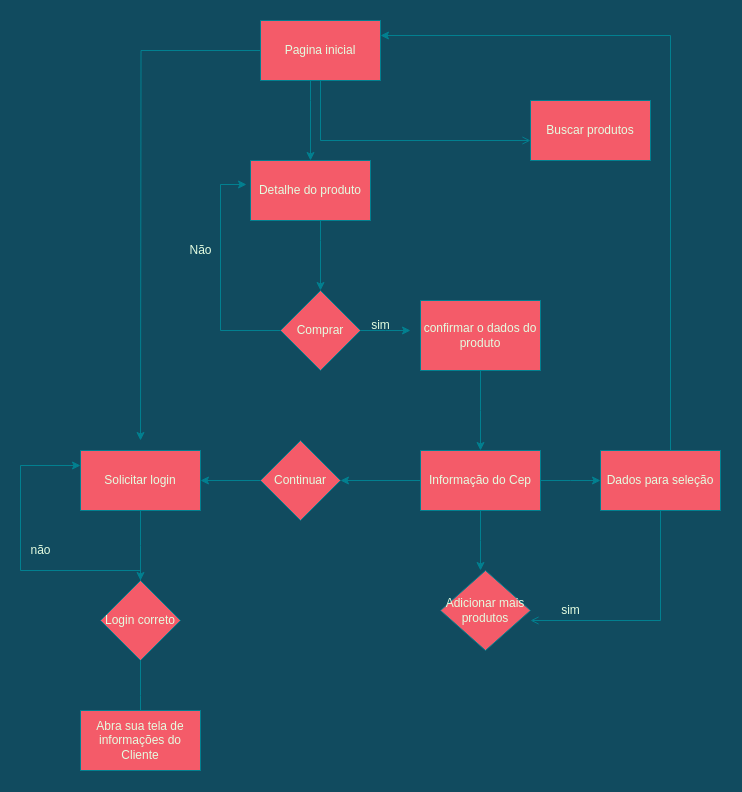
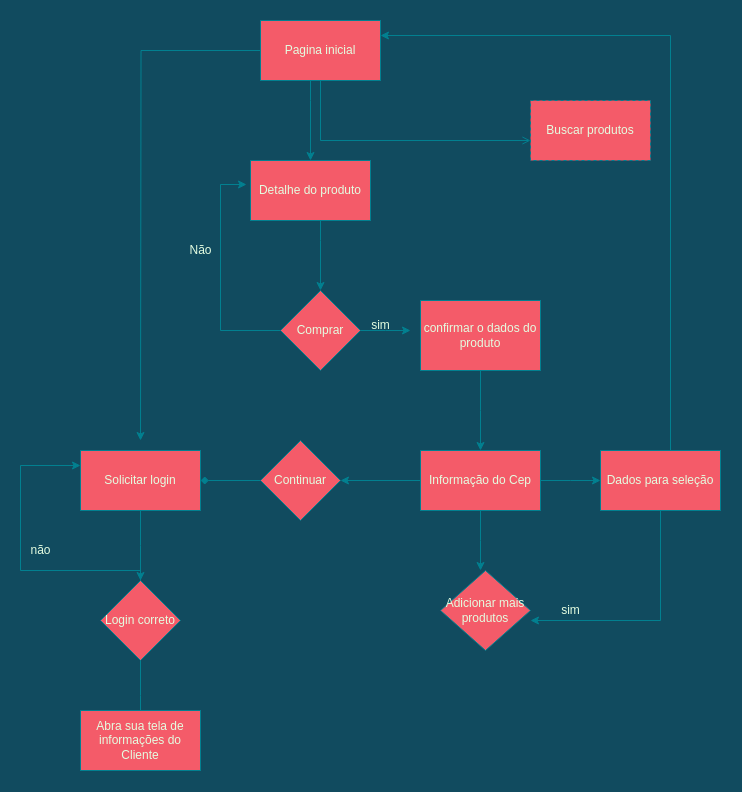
node "Buscar produtos": style solid -> dashed
edge "Continuar" -> "Solicitar login": arrowhead classic -> diamond
edge "Dados para seleção" -> "Adicionar mais produtos": arrowhead open -> classic
